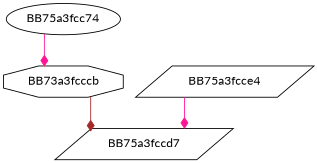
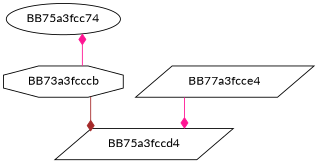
edge "BB75a3fcc74" -> "BB73a3fcccb": reversed
node "BB75a3fcce4": label "BB75a3fcce4" -> "BB77a3fcce4"
node "BB75a3fccd7": label "BB75a3fccd7" -> "BB75a3fccd4"
